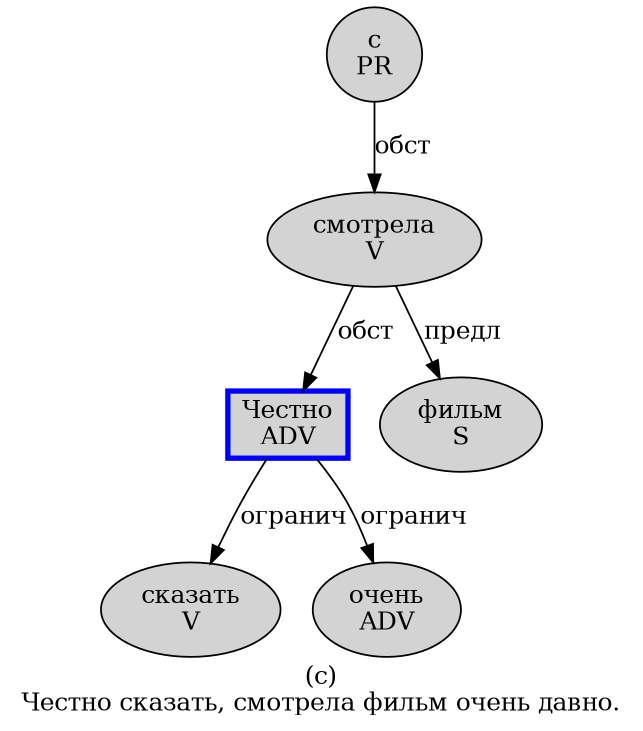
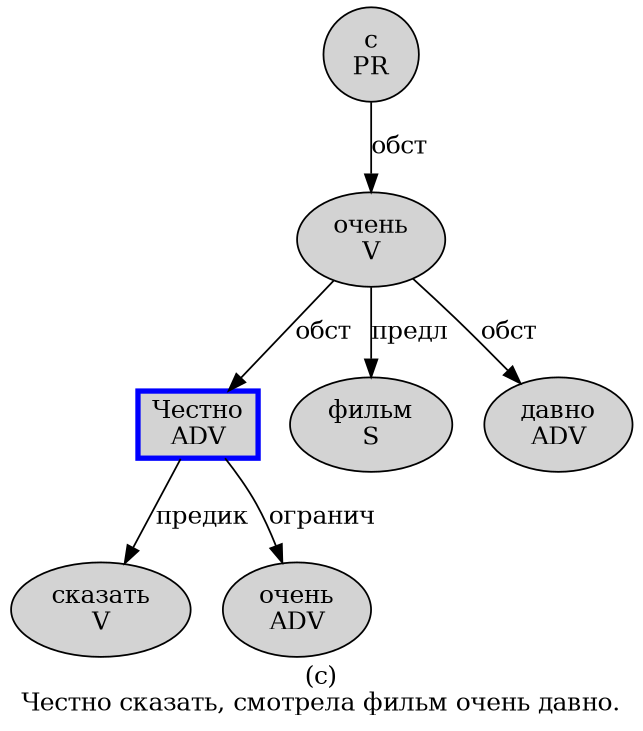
node "смотрела V": label "смотрела V" -> "очень V"
node "давно ADV": added
edge "Честно ADV" -> "сказать V": label "огранич" -> "предик"
